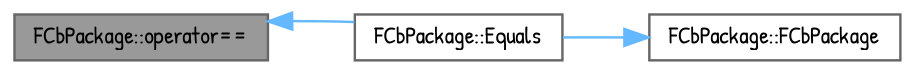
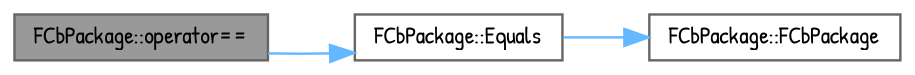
edge "FCbPackage::Equals" -> "FCbPackage::operator==": reversed
